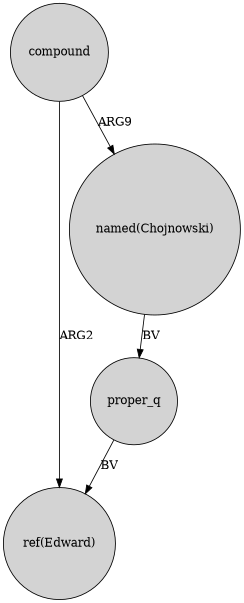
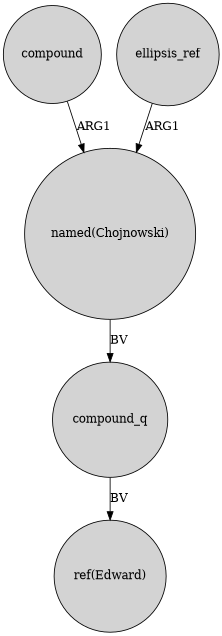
node "ellipsis_ref": added
edge "compound" -> "named(Chojnowski)": label "ARG9" -> "ARG1"
edge "compound" -> "ref(Edward)": removed, label "ARG2"
node "proper_q": label "proper_q" -> "compound_q"
